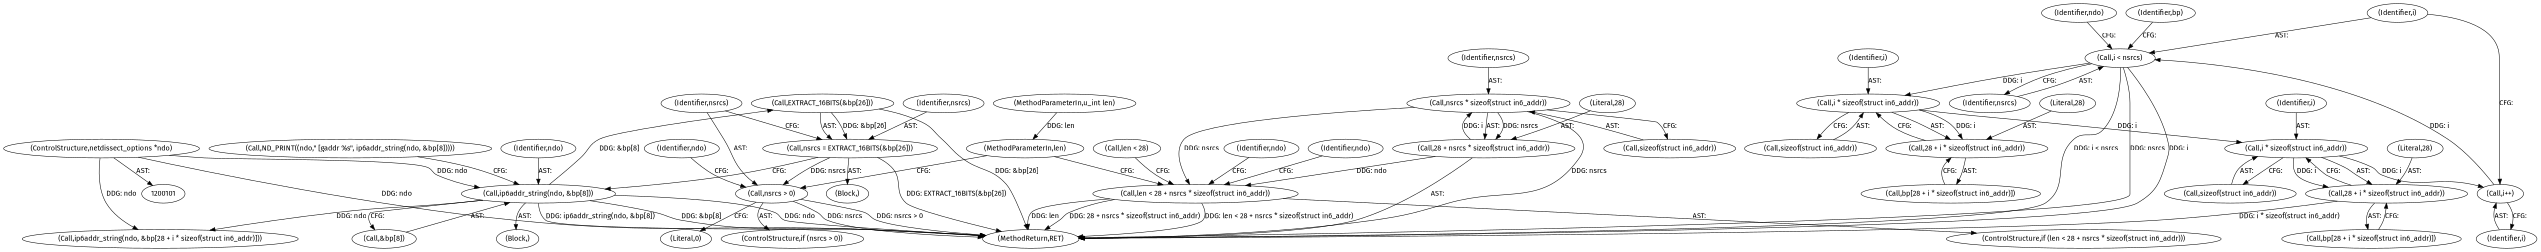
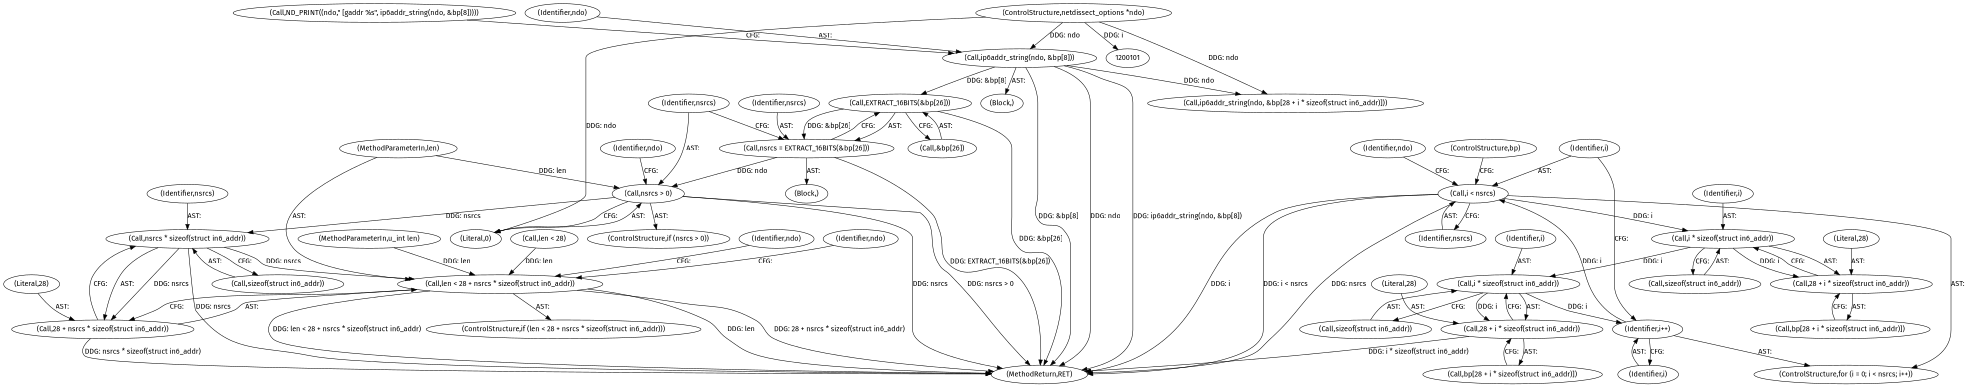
node "(Identifier,bp)": label "(Identifier,bp)" -> "(ControlStructure,bp)"
edge "(MethodParameterIn,u_int len)" -> "(MethodParameterIn,len)": now "(MethodParameterIn,u_int len)" -> "(Call,len < 28 + nsrcs * sizeof(struct in6_addr))"
edge "(Call,28 + nsrcs * sizeof(struct in6_addr))" -> "(Call,nsrcs * sizeof(struct in6_addr))": label "DDG: i" -> "CFG: "
node "(Call,&bp[26])": added
edge "(ControlStructure,netdissect_options *ndo)" -> "1200101": label "AST: " -> "DDG: i"
edge "(Call,nsrcs = EXTRACT_16BITS(&bp[26]))" -> "(Call,nsrcs > 0)": label "DDG: nsrcs" -> "DDG: ndo"
edge "(MethodParameterIn,len)" -> "(Call,nsrcs > 0)": label "CFG: " -> "DDG: len"
edge "(MethodParameterIn,len)" -> "(Call,len < 28 + nsrcs * sizeof(struct in6_addr))": label "CFG: " -> "AST: "
edge "(Call,len < 28)" -> "(Call,len < 28 + nsrcs * sizeof(struct in6_addr))": label "CFG: " -> "DDG: len"
edge "(Call,28 + nsrcs * sizeof(struct in6_addr))" -> "(Call,len < 28 + nsrcs * sizeof(struct in6_addr))": label "DDG: ndo" -> "AST: "
edge "(Call,nsrcs = EXTRACT_16BITS(&bp[26]))" -> "(Call,ip6addr_string(ndo, &bp[8]))": now "(Call,nsrcs = EXTRACT_16BITS(&bp[26]))" -> "(Call,EXTRACT_16BITS(&bp[26]))"
edge "(Call,28 + nsrcs * sizeof(struct in6_addr))" -> "(MethodReturn,RET)": label "AST: " -> "DDG: nsrcs * sizeof(struct in6_addr)"
node "(Call,i++)": label "(Call,i++)" -> "(Identifier,i++)"
edge "(Call,nsrcs > 0)" -> "(Call,nsrcs * sizeof(struct in6_addr))": added, label "DDG: nsrcs"
edge "(ControlStructure,netdissect_options *ndo)" -> "(MethodReturn,RET)": now "(ControlStructure,netdissect_options *ndo)" -> "(Literal,0)"
edge "(Literal,0)" -> "(Call,nsrcs > 0)": added, label "AST:"
node "(Call,&bp[8])": removed
edge "(Call,len < 28 + nsrcs * sizeof(struct in6_addr))" -> "(Call,28 + nsrcs * sizeof(struct in6_addr))": added, label "CFG:"
node "(ControlStructure,for (i = 0; i < nsrcs; i++))": added
